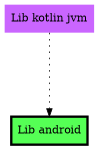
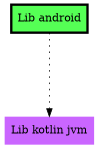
edge "Lib kotlin jvm" -> "Lib android": reversed
